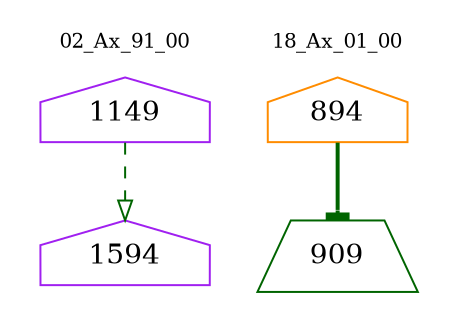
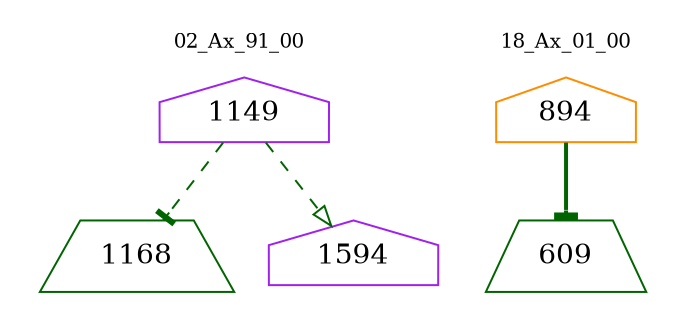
node "1168": added
node "909": label "909" -> "609"
